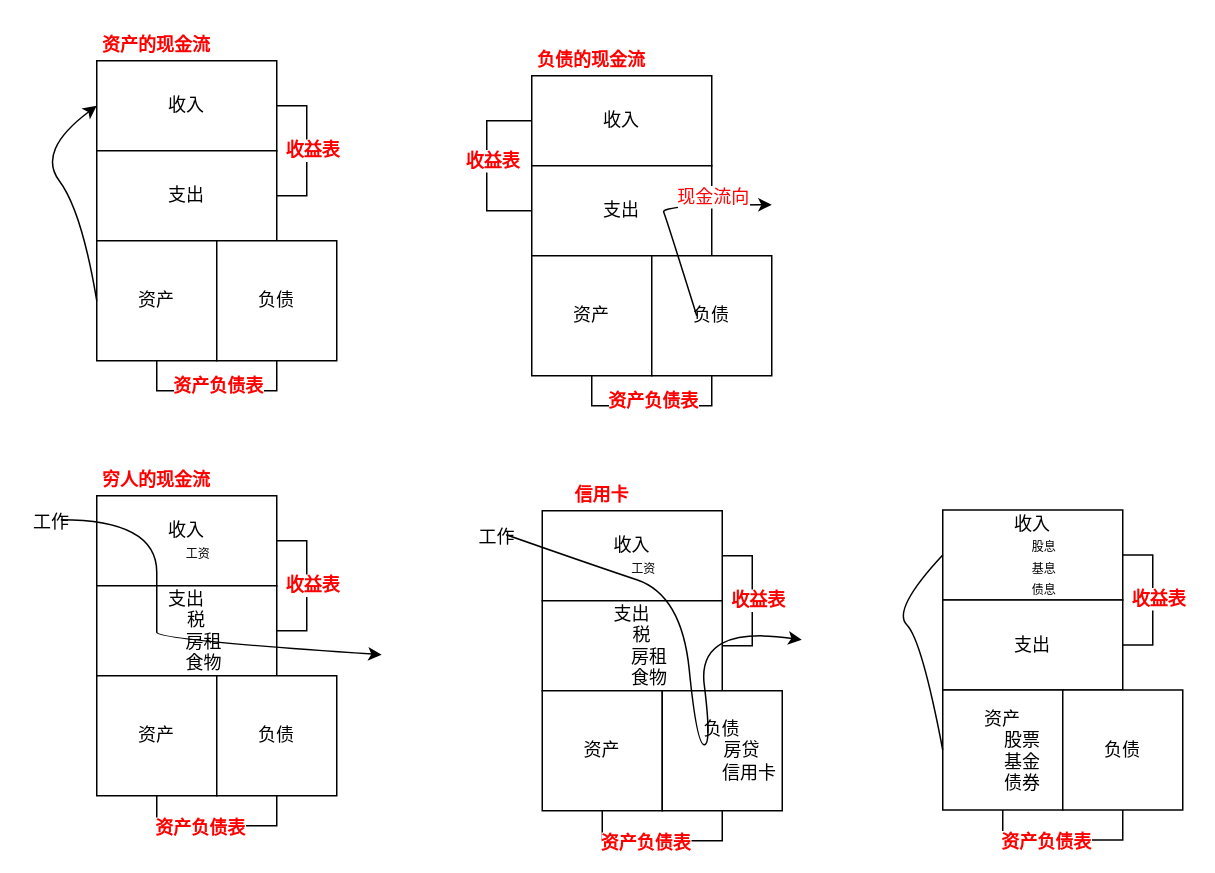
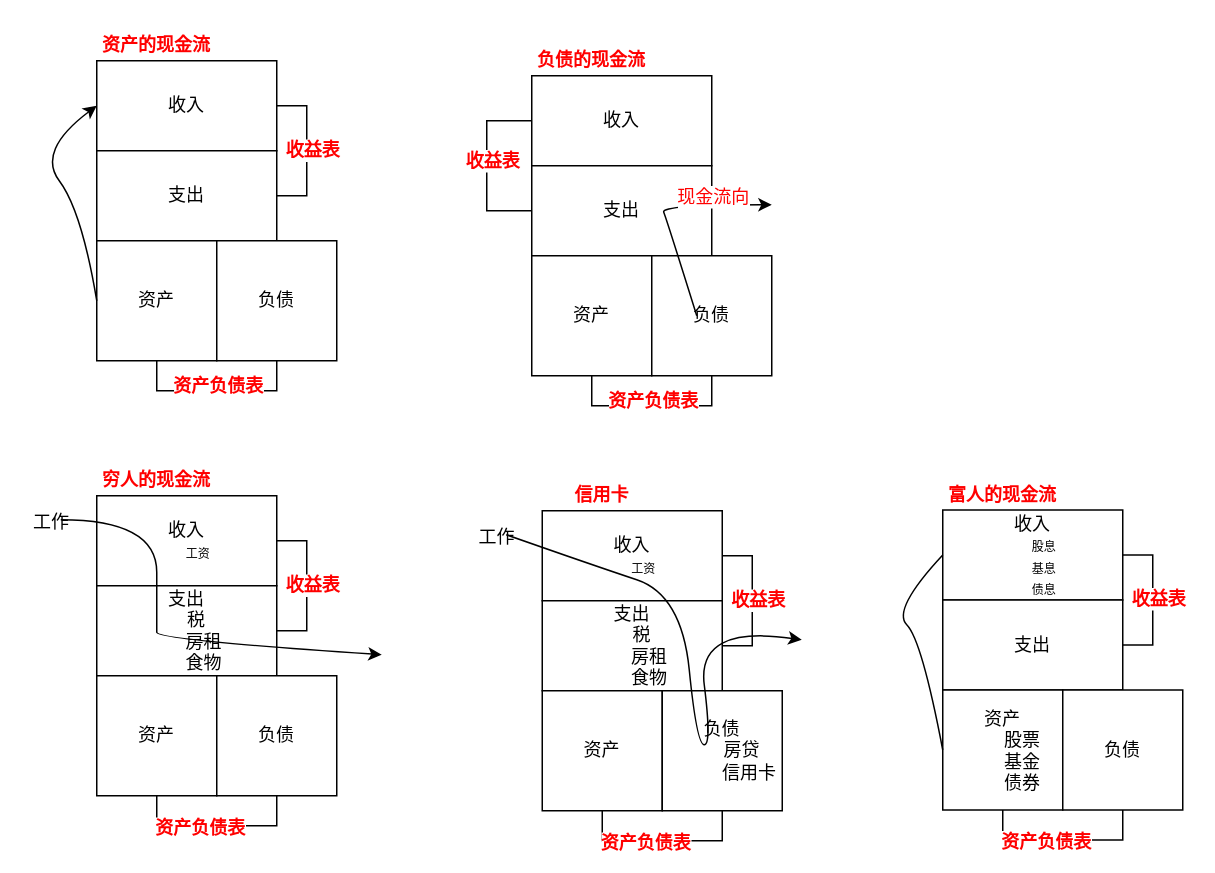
node "富人的现金流": added
